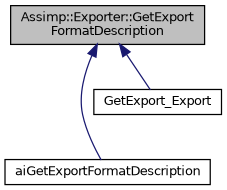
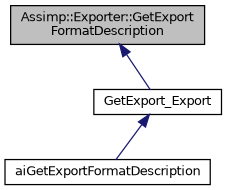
edge "aiGetExportFormatDescription" -> "Assimp::Exporter::GetExport FormatDescription": now "aiGetExportFormatDescription" -> "GetExport_Export"
